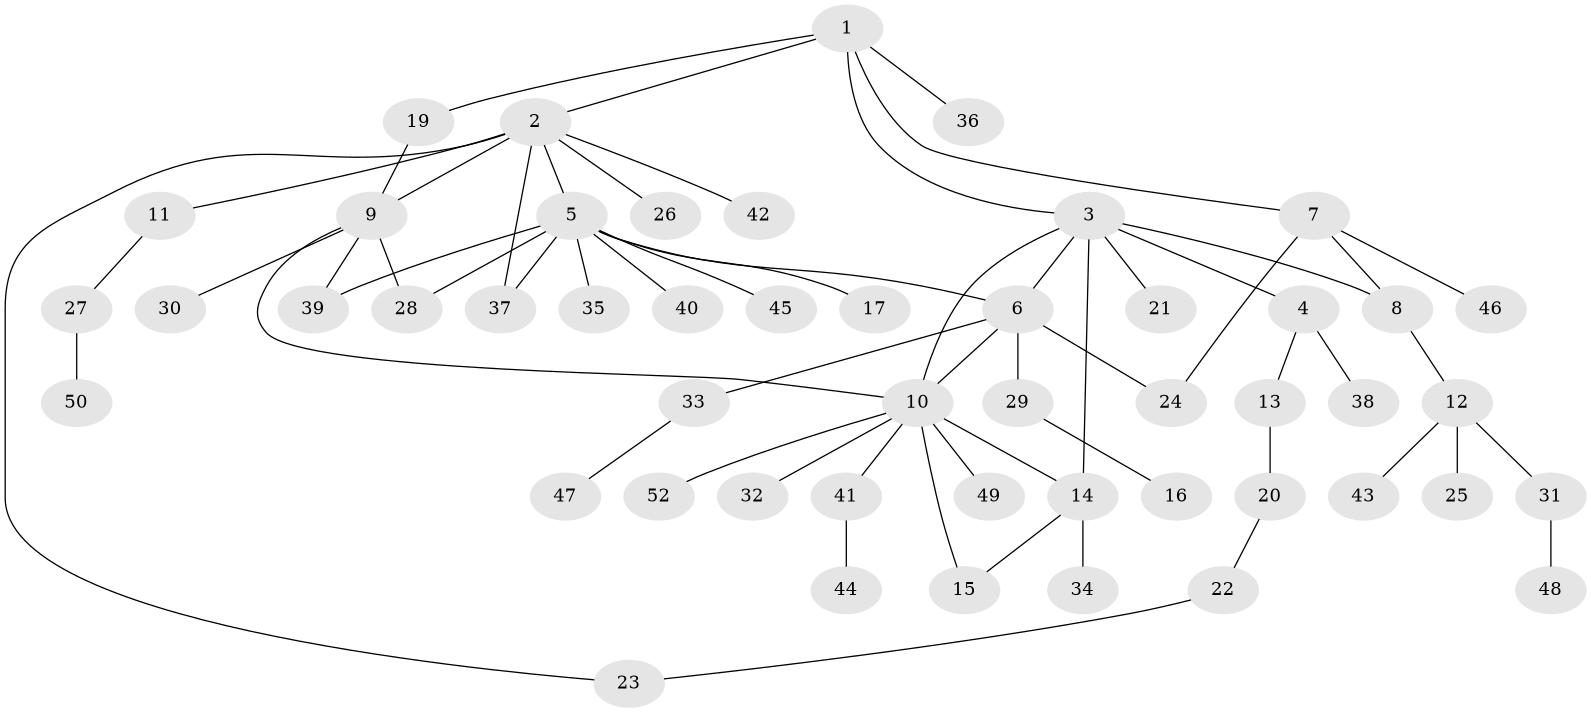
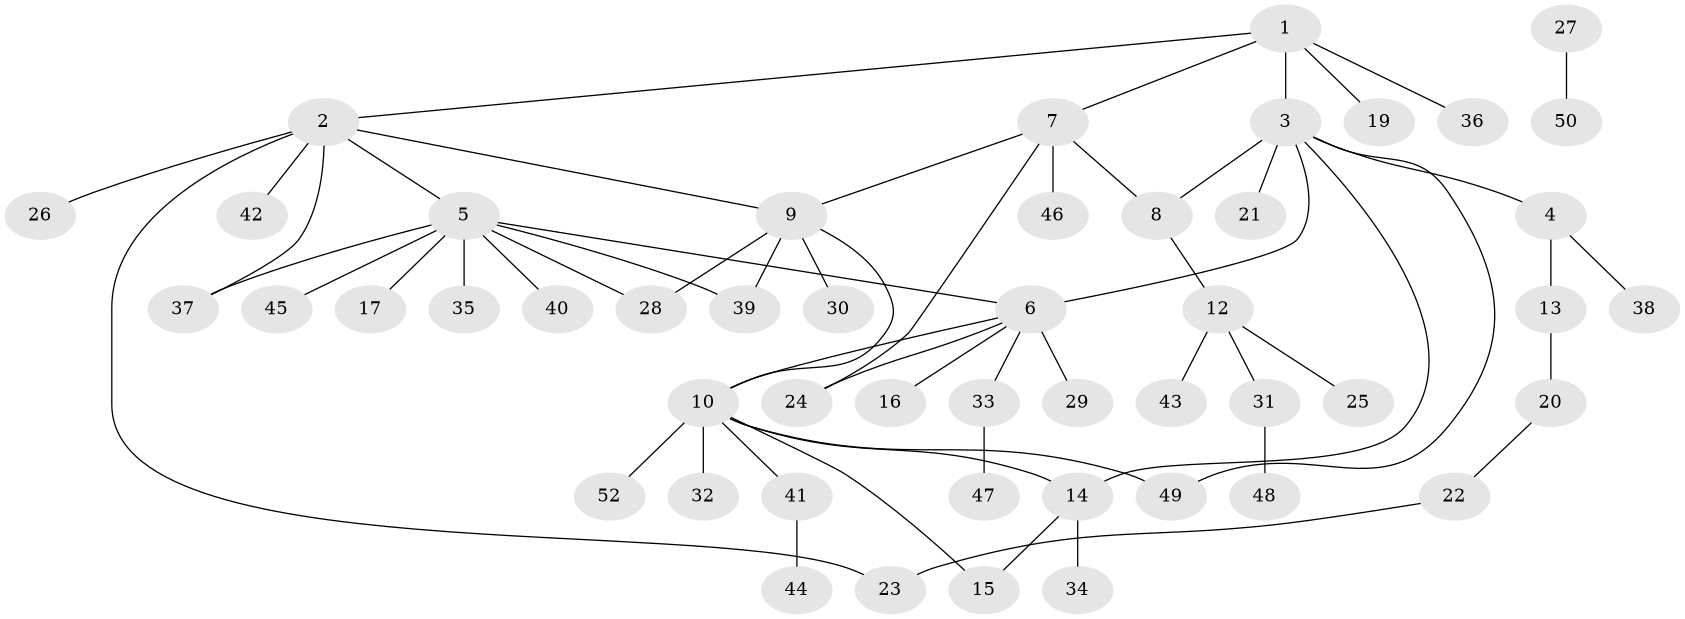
edge "19" -- "9": now "7" -- "9"
node "11": removed
edge "3" -- "10": now "3" -- "49"
edge "29" -- "16": now "6" -- "16"
